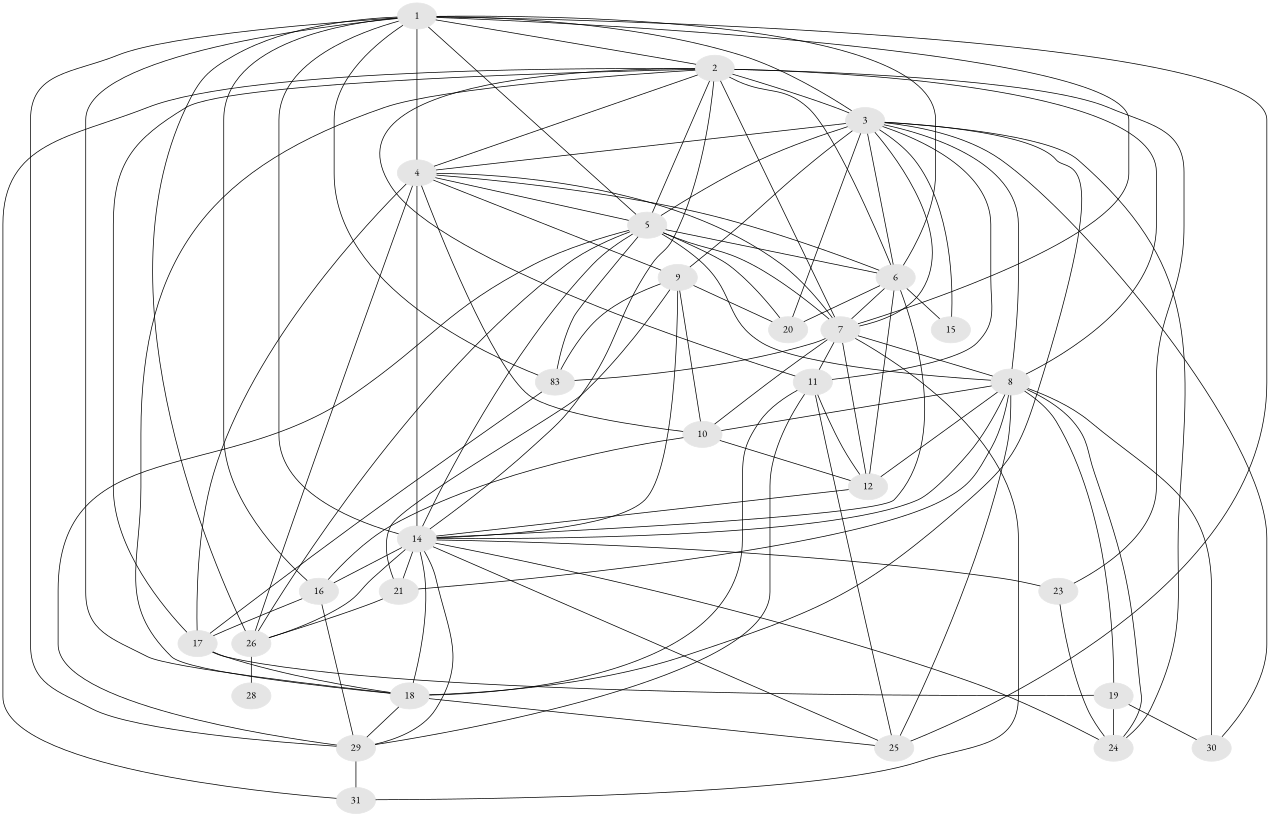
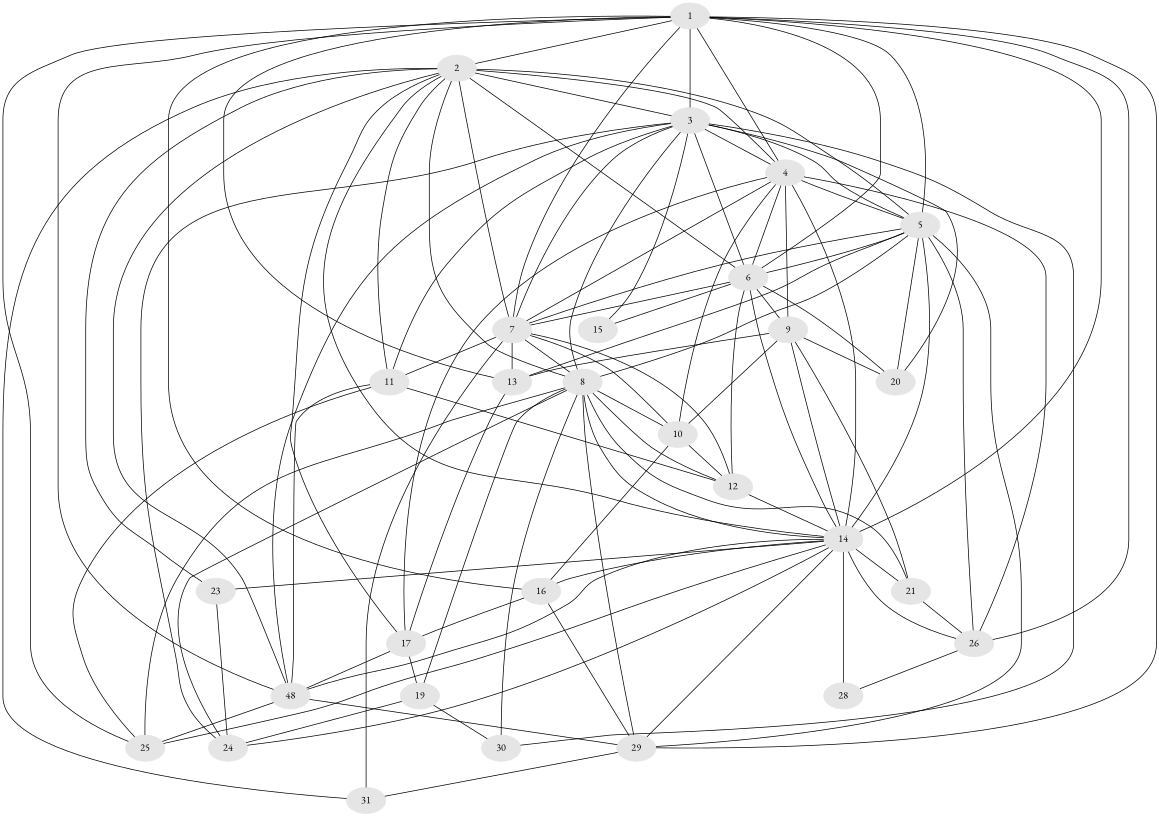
edge "3" -- "9": now "6" -- "9"
node "83": label "83" -> "13"
edge "14" -- "28": added
edge "11" -- "29": now "8" -- "29"
node "18": label "18" -> "48"
